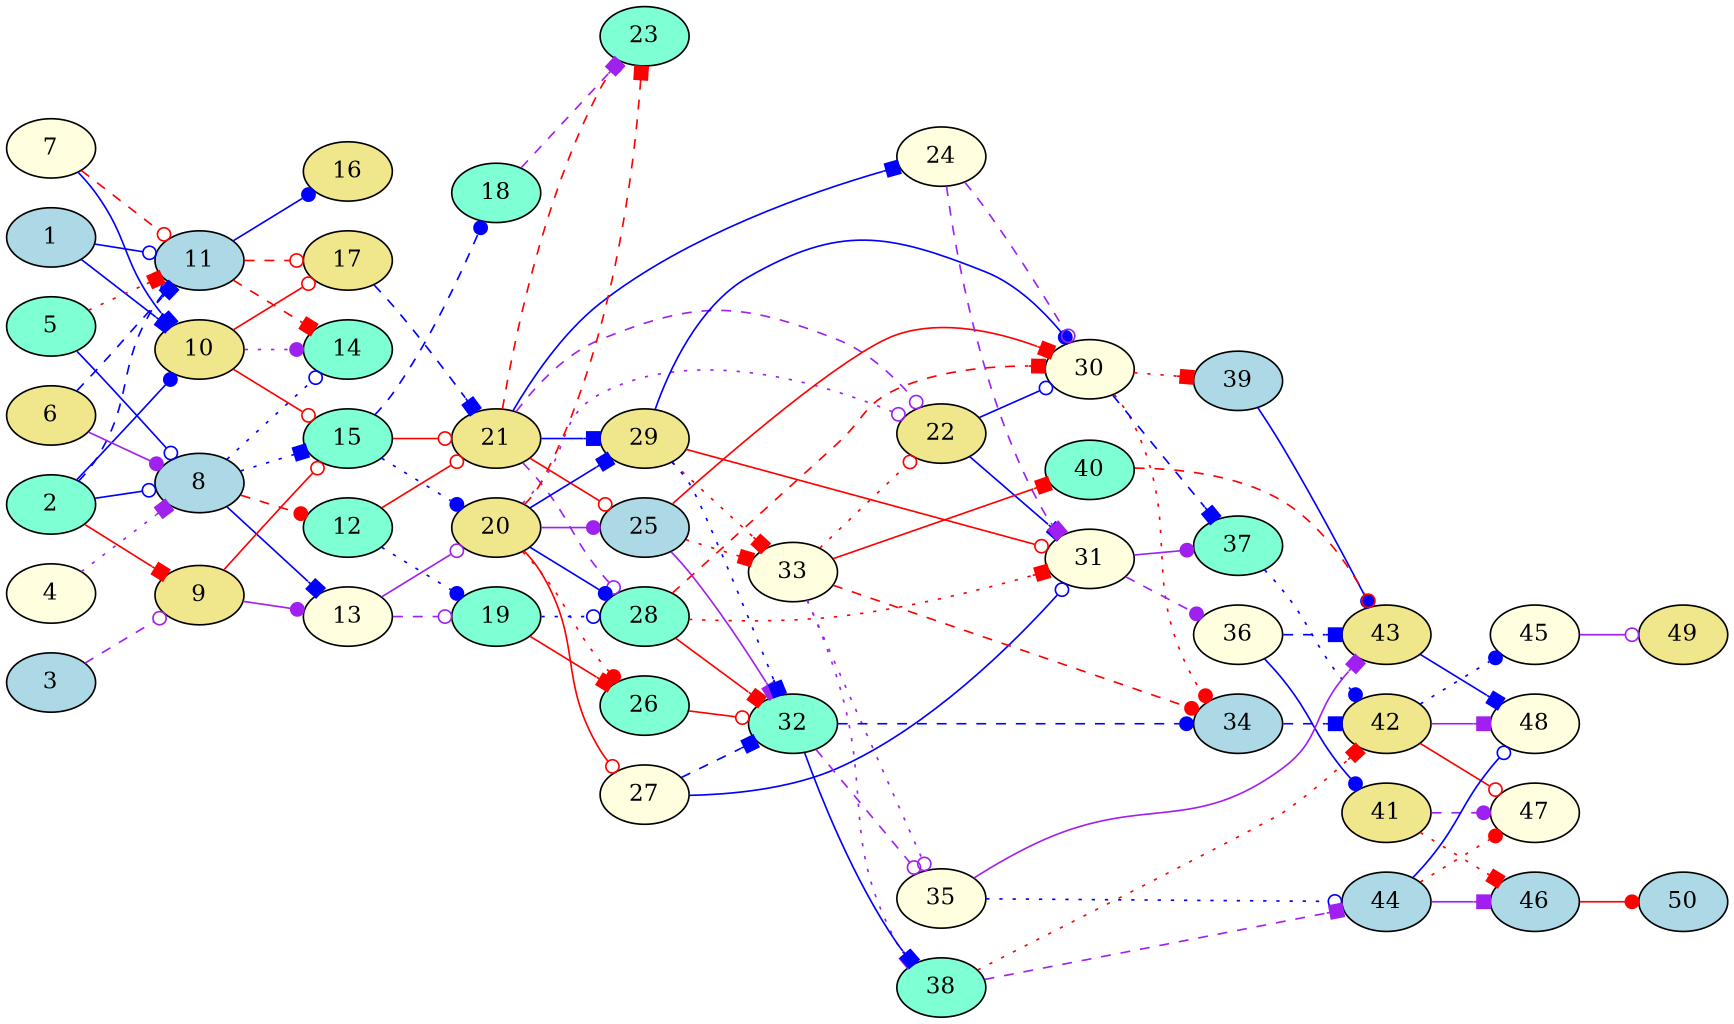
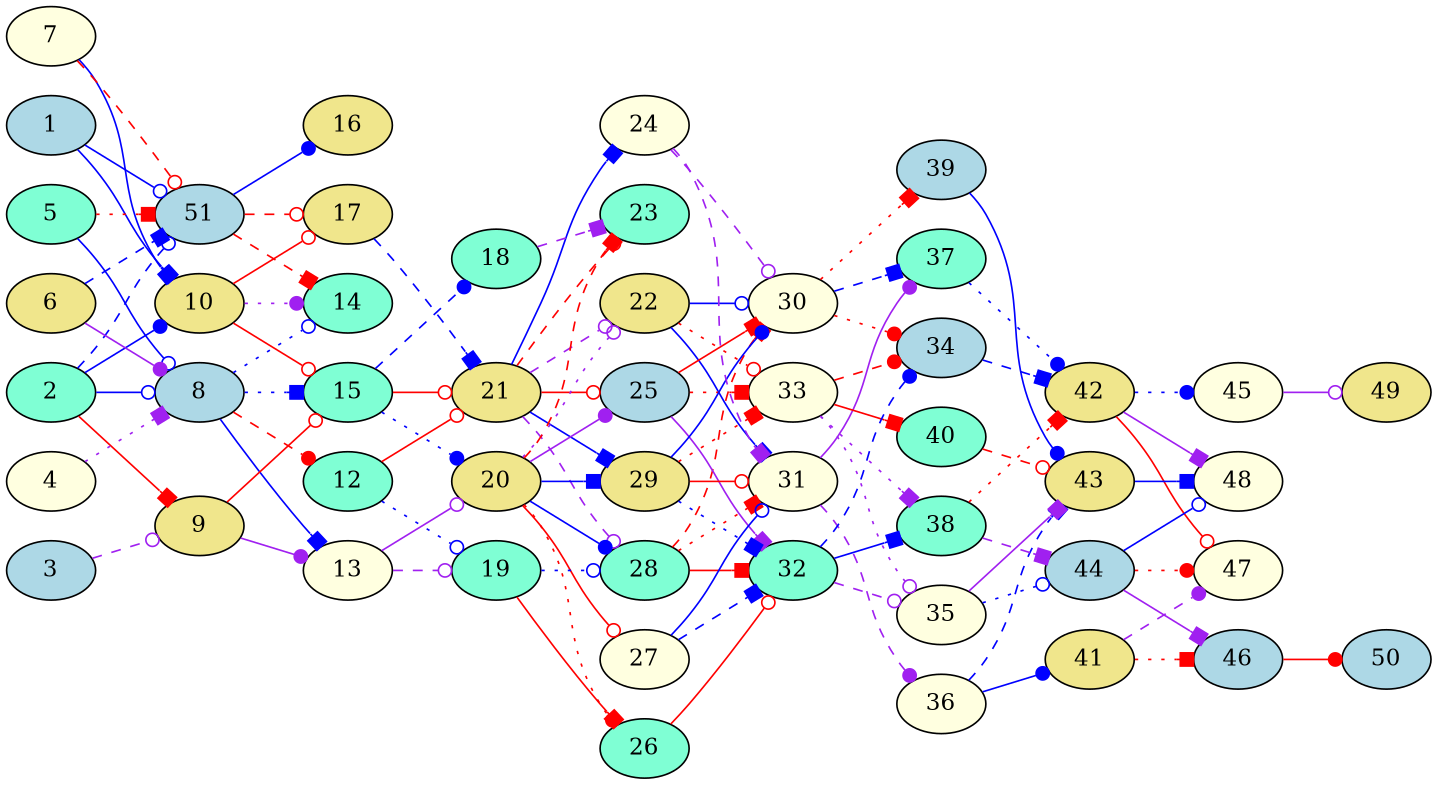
node "11": label "11" -> "51"
edge "33" -> "22": reversed
edge "12" -> "19": arrowhead dot -> odot
